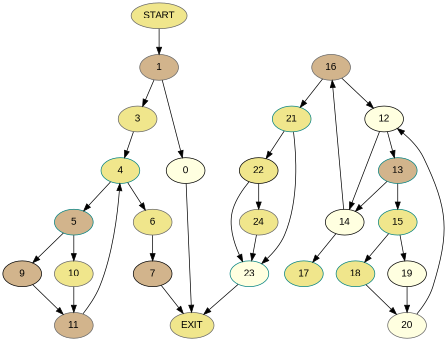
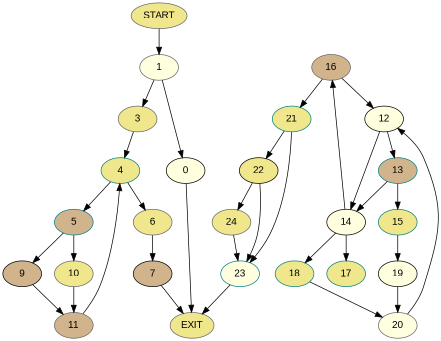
node "1": fillcolor tan -> lightyellow
edge "15" -> "18": now "14" -> "18"
